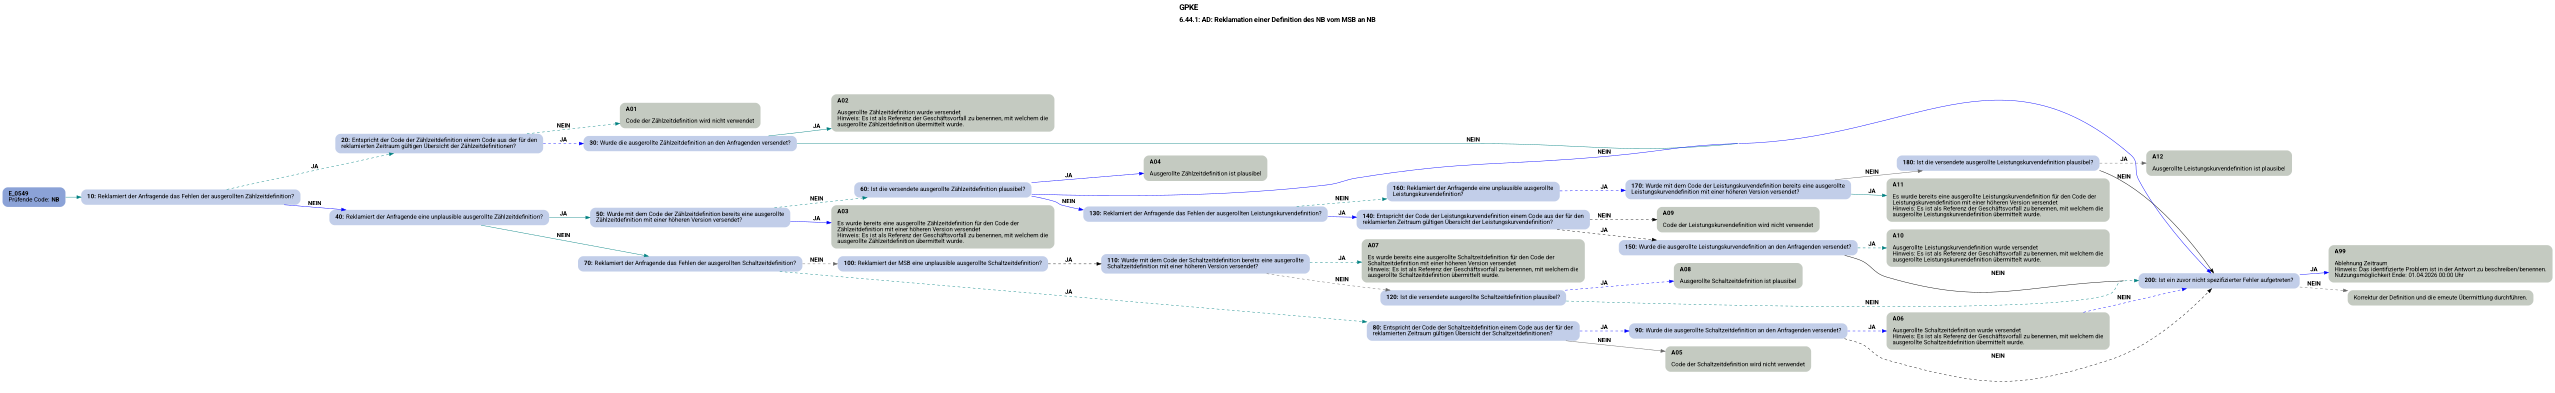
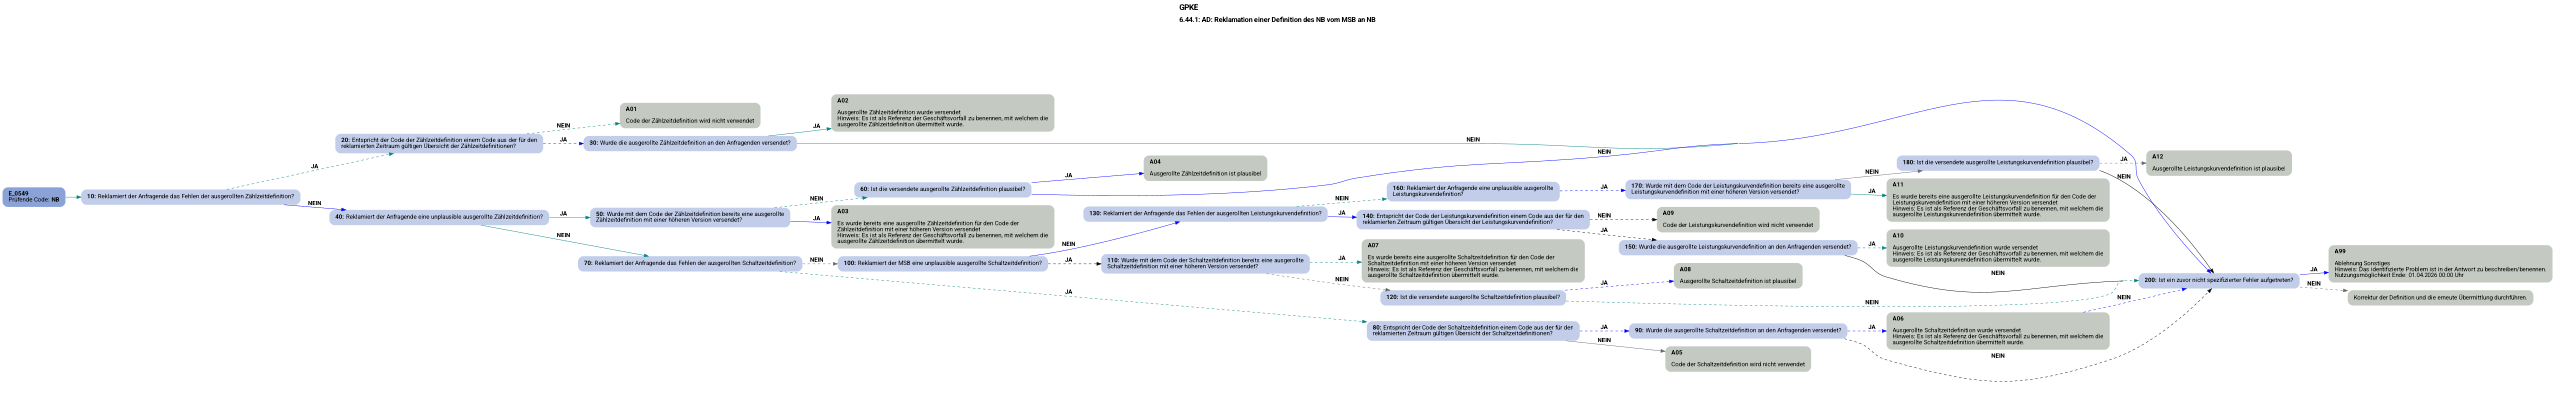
edge "60:" -> "130:": now "100:" -> "130:"
node "A99": text "Ablehnung Zeitraum" -> "Ablehnung Sonstiges"
